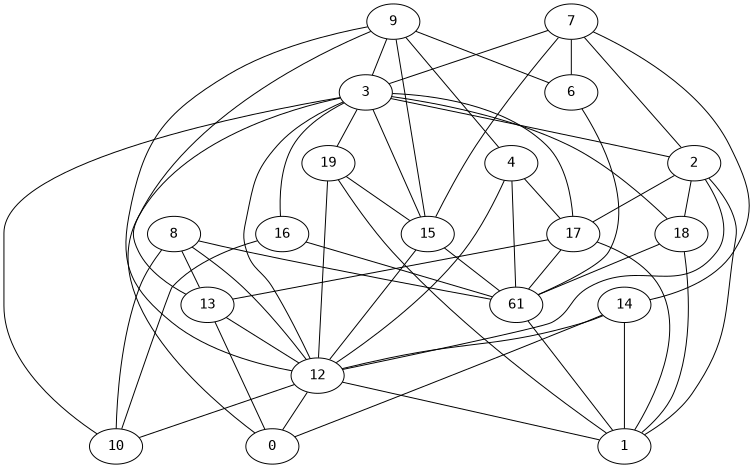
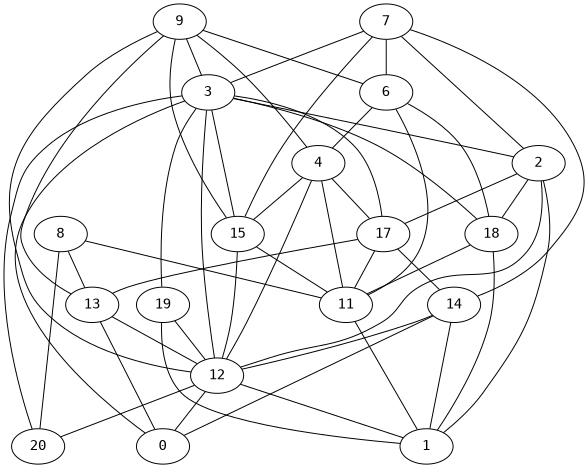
edge "6" -- "4": added
edge "6" -- "18": added
edge "19" -- "15": now "4" -- "15"
node "16": removed
edge "8" -- "12": removed
node "61": label "61" -> "11"
edge "17" -- "1": now "17" -- "14"
node "10": label "10" -> "20"
